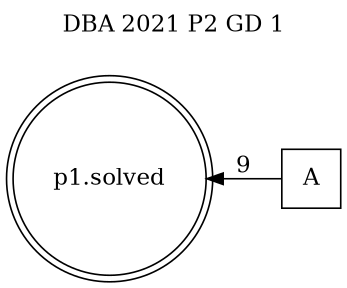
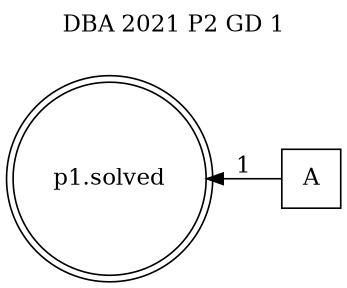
edge "A" -> "p1.solved": label "9" -> "1"
